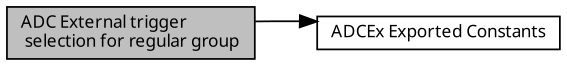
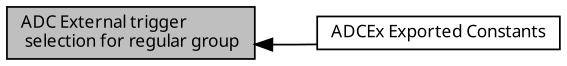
edge "ADC External trigger selection for regular group" -> "ADCEx Exported Constants": reversed
